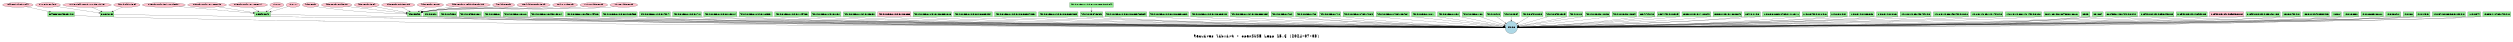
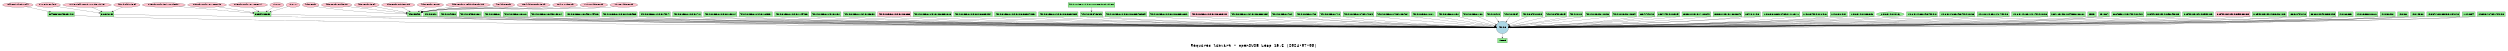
node "libvirt-daemon-driver-storage-iscsi-all": label "libvirt-daemon-driver-storage-iscsi-all" -> "libvirt-daemon-driver-storage-iscsi-direct"
node "guestfs-tools": label "guestfs-tools" -> "guestfs-secret"
node "libvirt-daemon-driver-storage-rbd": fillcolor lightgreen -> pink
node "python3-virt-tuner": shape box -> ellipse
edge "vhostmd" -> "libvirt": reversed
